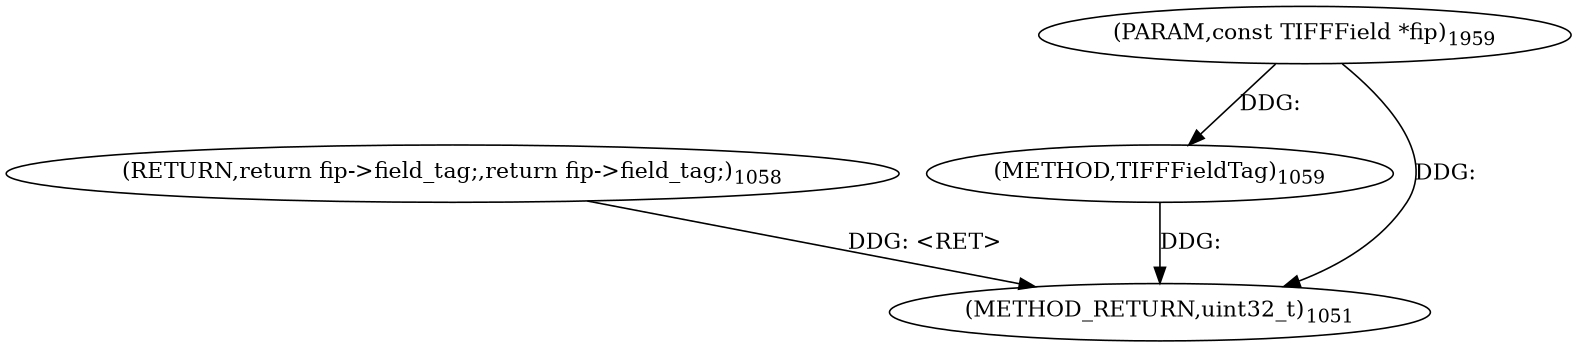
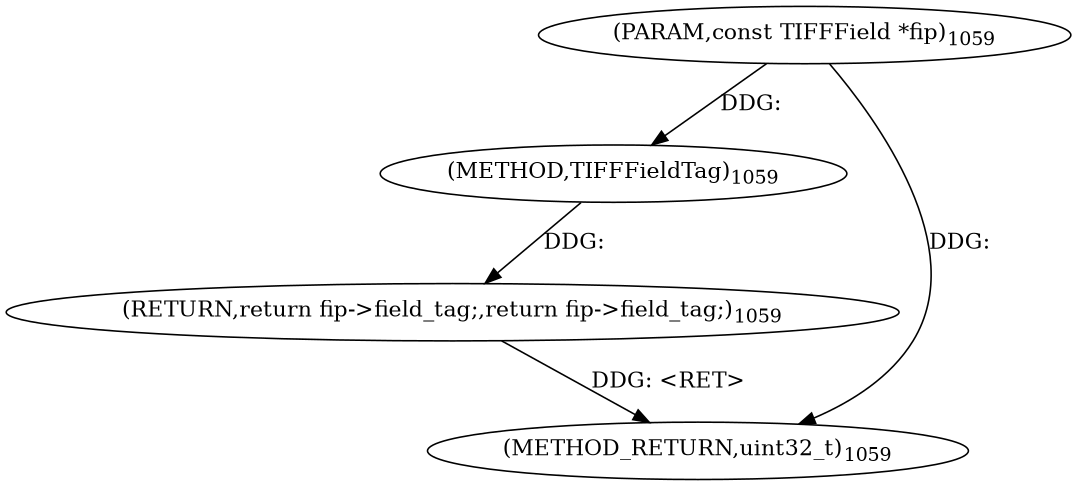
node "(PARAM,const TIFFField *fip)": text "1959" -> "1059"
node "(RETURN,return fip->field_tag;,return fip->field_tag;)": text "1058" -> "1059"
edge "(METHOD,TIFFFieldTag)" -> "(METHOD_RETURN,uint32_t)": now "(METHOD,TIFFFieldTag)" -> "(RETURN,return fip->field_tag;,return fip->field_tag;)"
node "(METHOD_RETURN,uint32_t)": text "1051" -> "1059"
